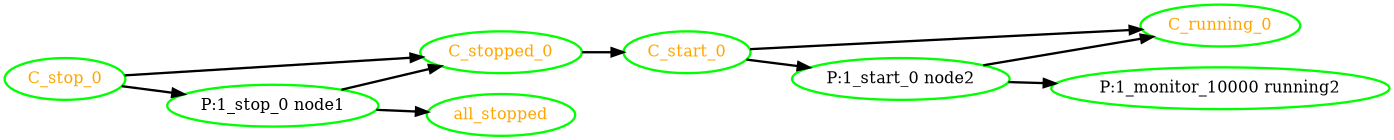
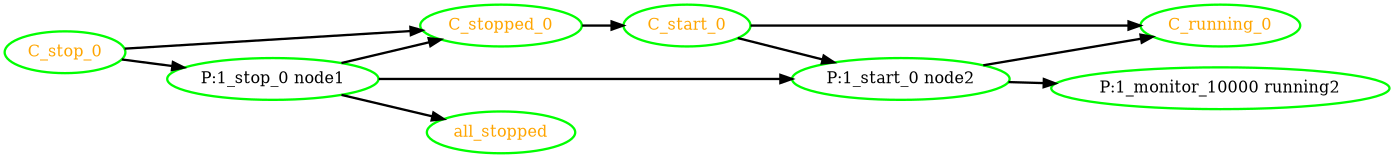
edge "P:1_stop_0 node1" -> "P:1_start_0 node2": added
